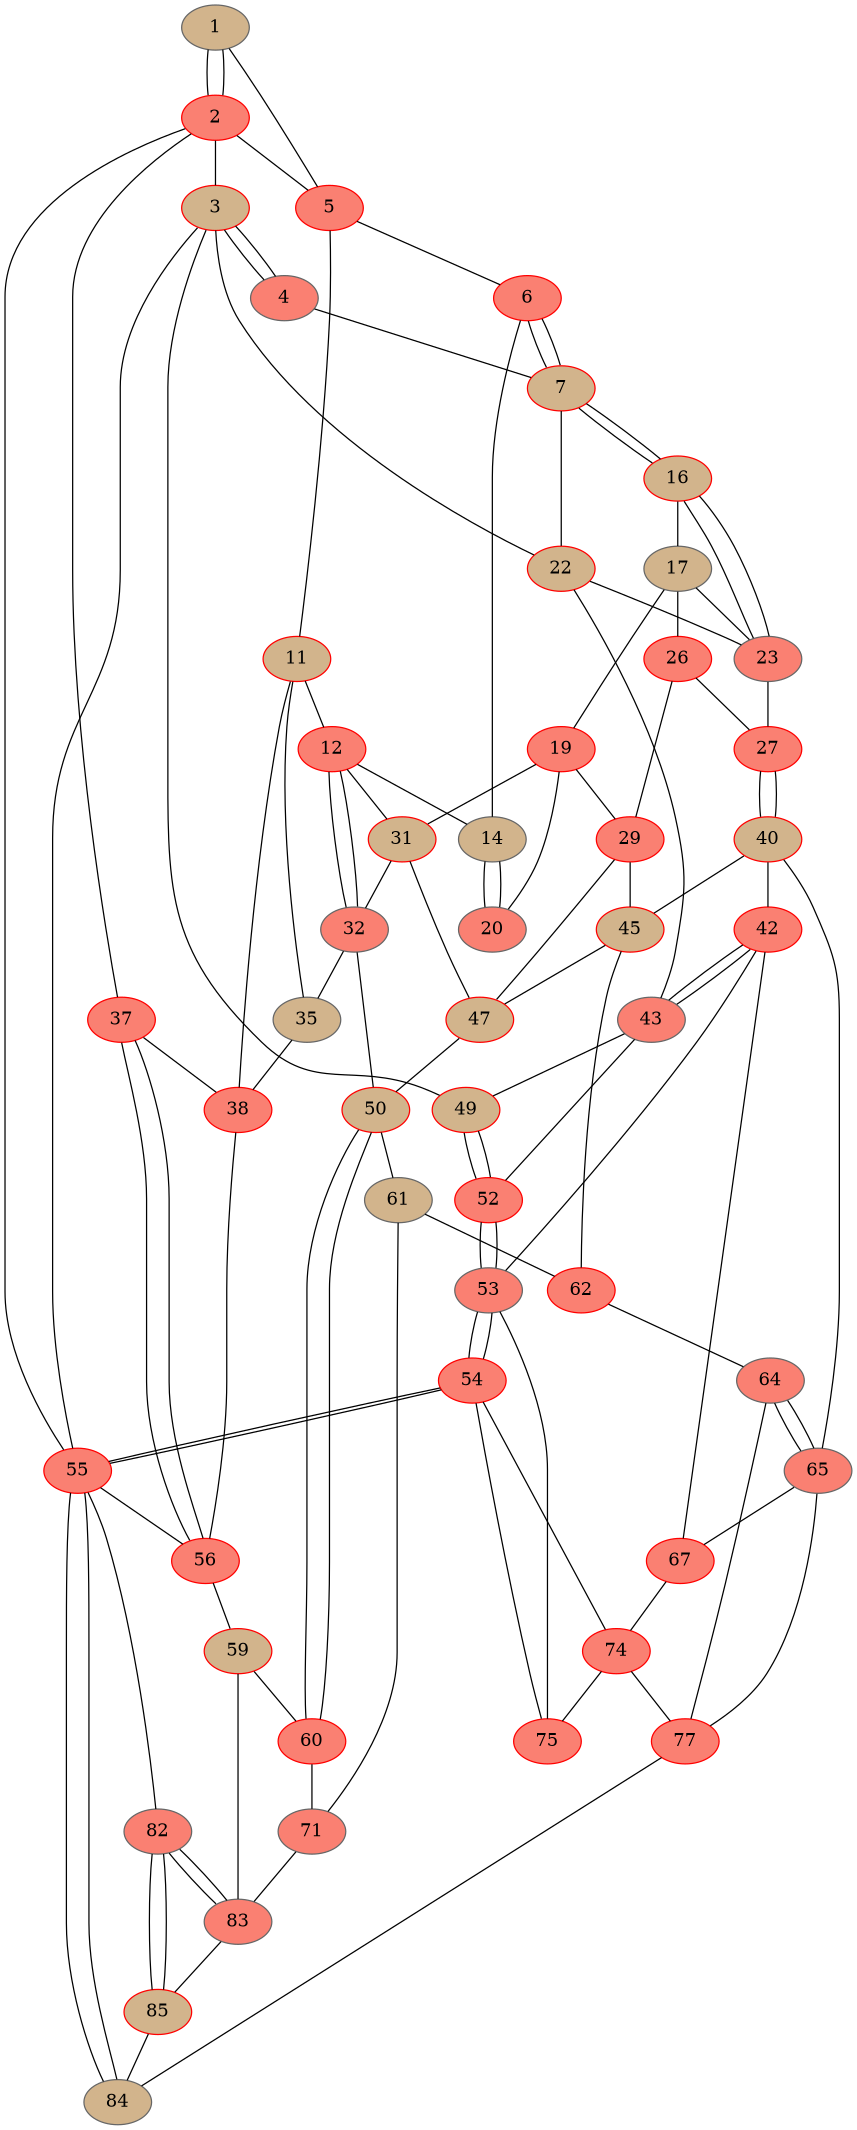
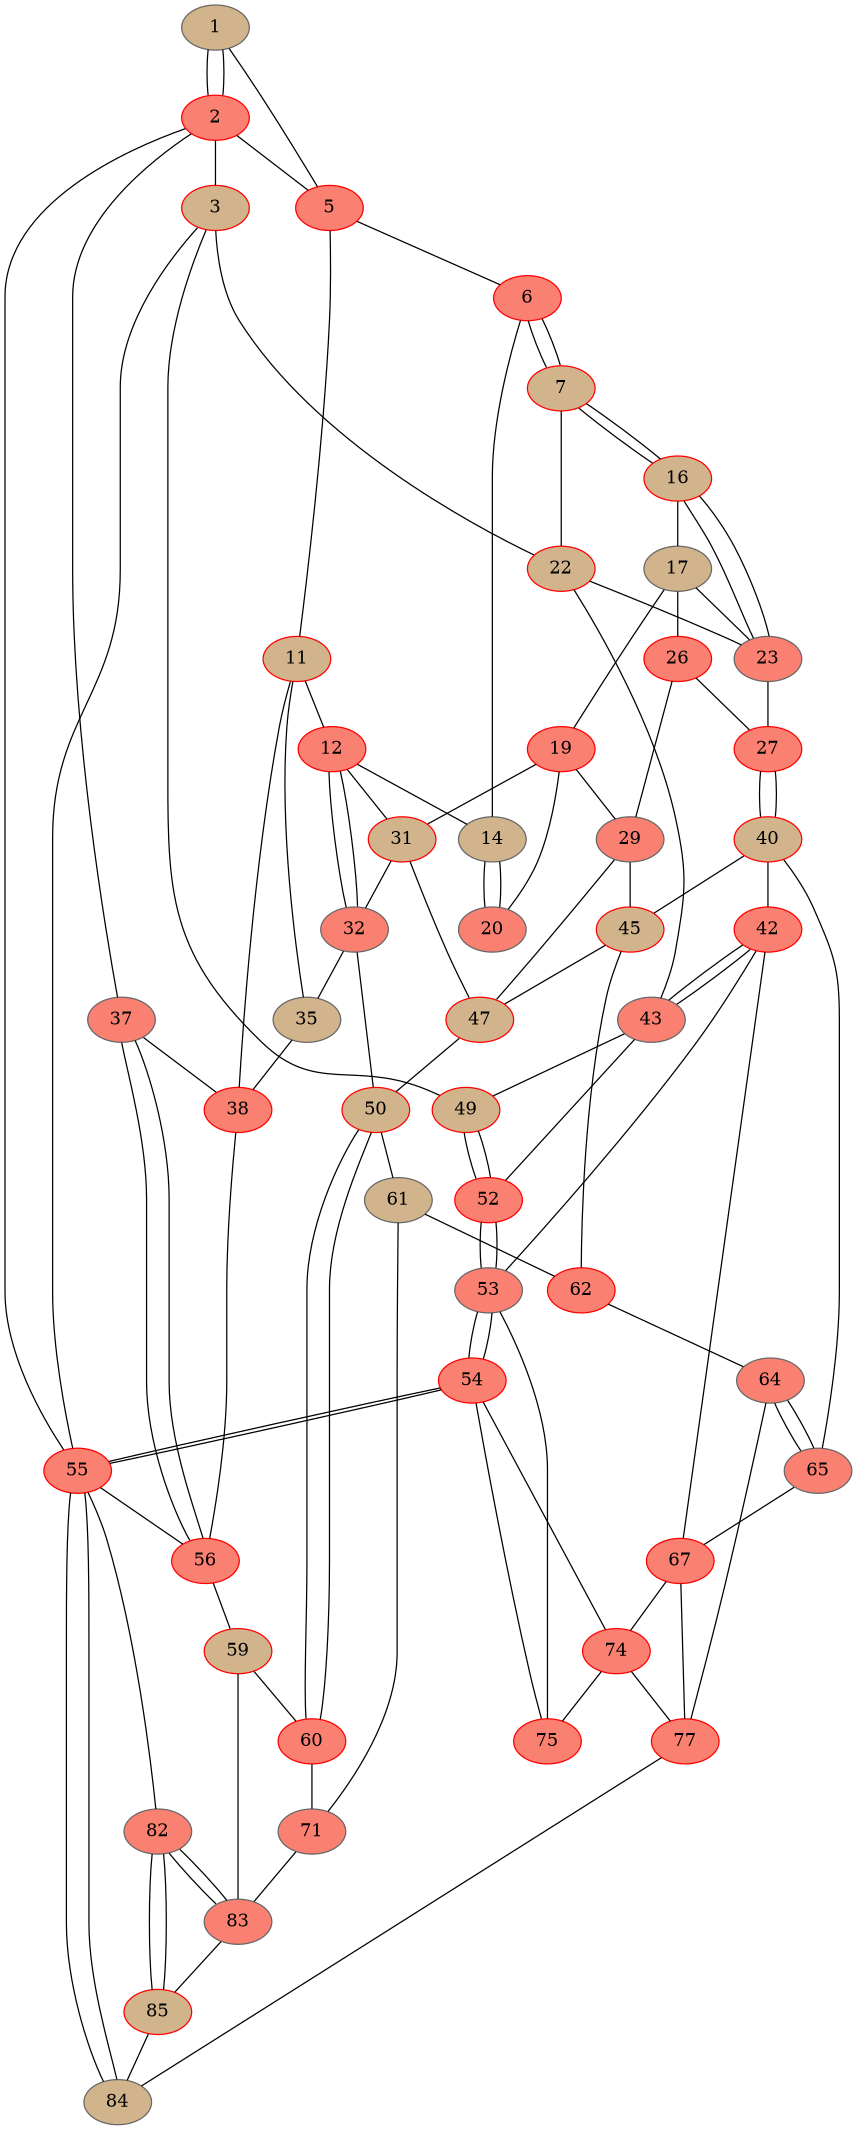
node "4": removed
node "29": color red -> gray40
node "37": color red -> gray40
edge "65" -- "77": now "67" -- "77"
